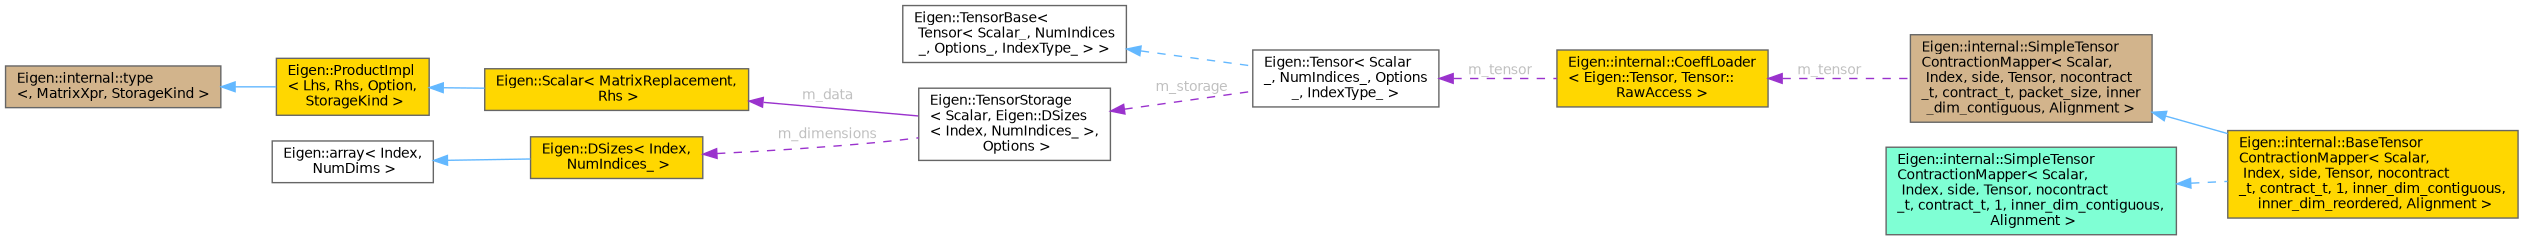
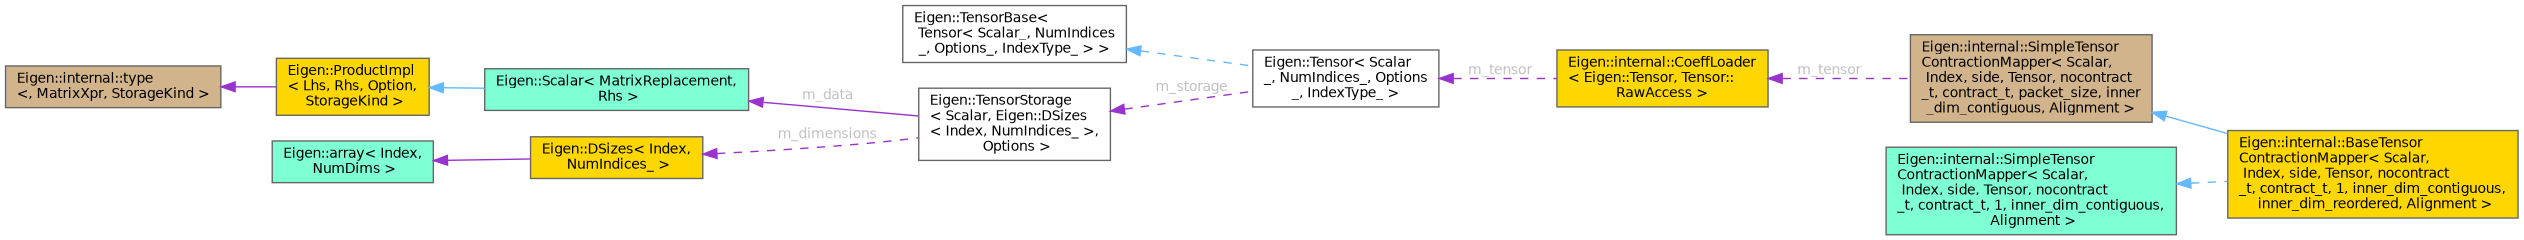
edge "Eigen::ProductImpl < Lhs, Rhs, Option, StorageKind >" -> "Eigen::internal::type <, MatrixXpr, StorageKind >": color steelblue1 -> darkorchid3
node "Eigen::Scalar< MatrixReplacement, Rhs >": fillcolor gold -> aquamarine
edge "Eigen::DSizes< Index, NumIndices_ >" -> "Eigen::array< Index, NumDims >": color steelblue1 -> darkorchid3
node "Eigen::array< Index, NumDims >": fillcolor white -> aquamarine
